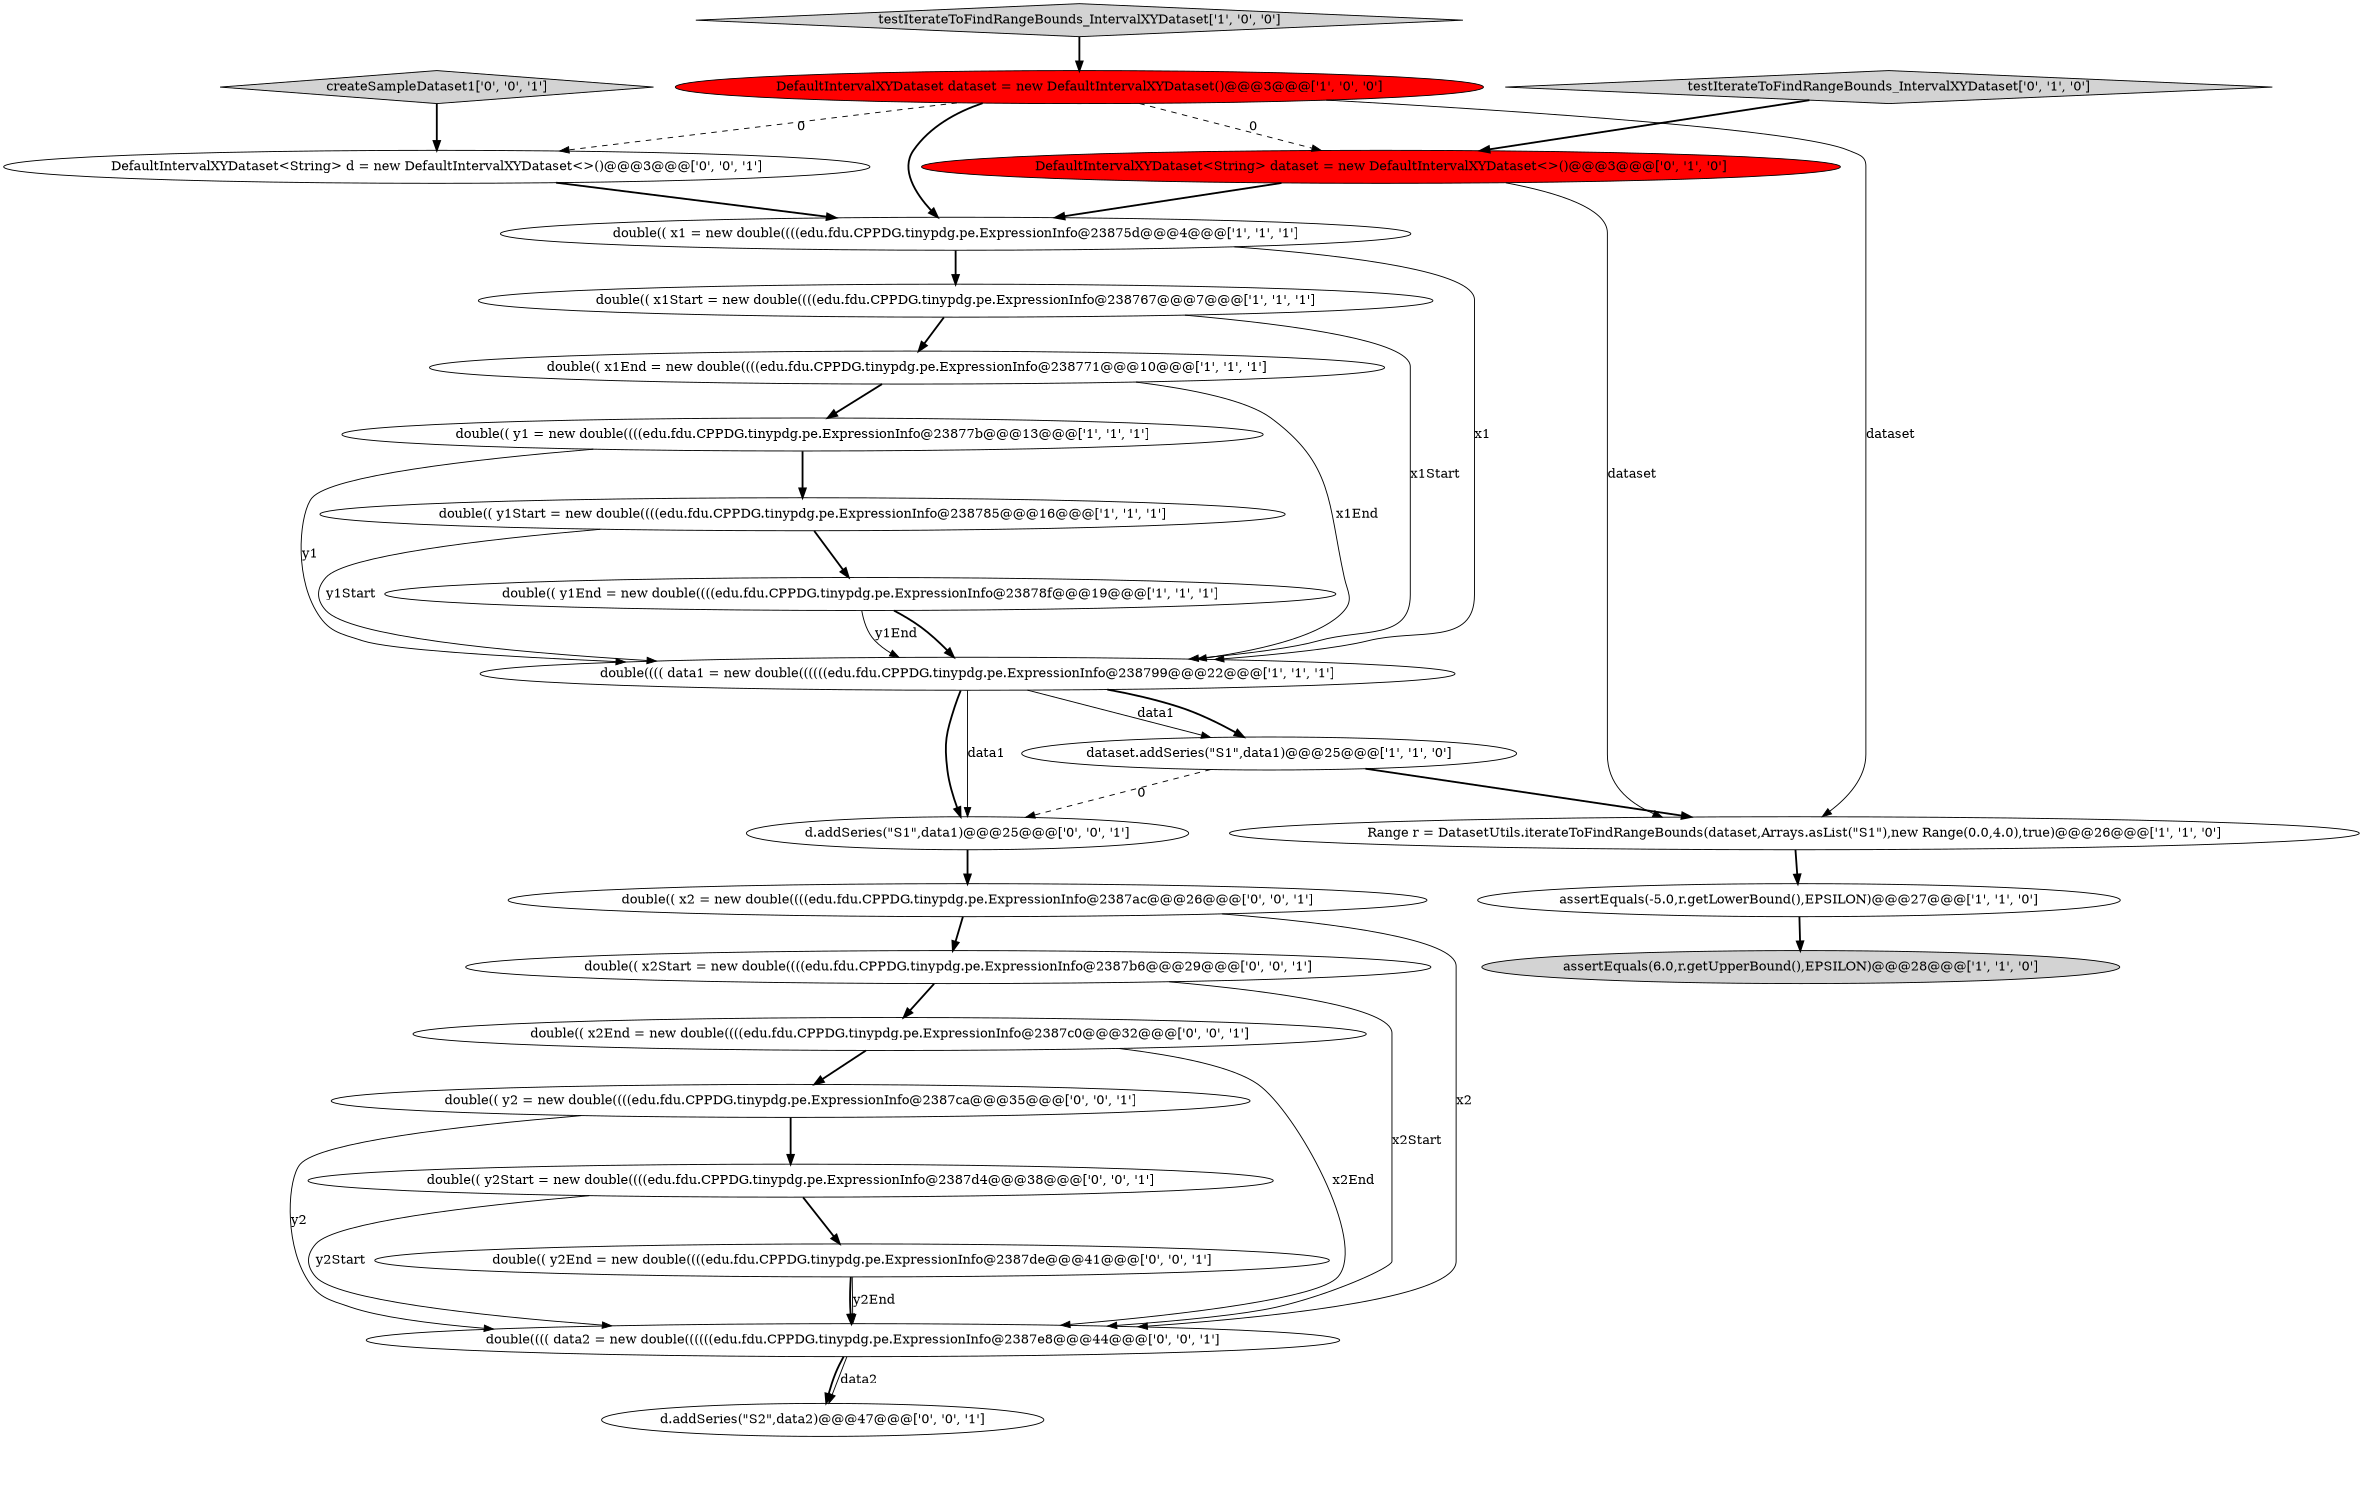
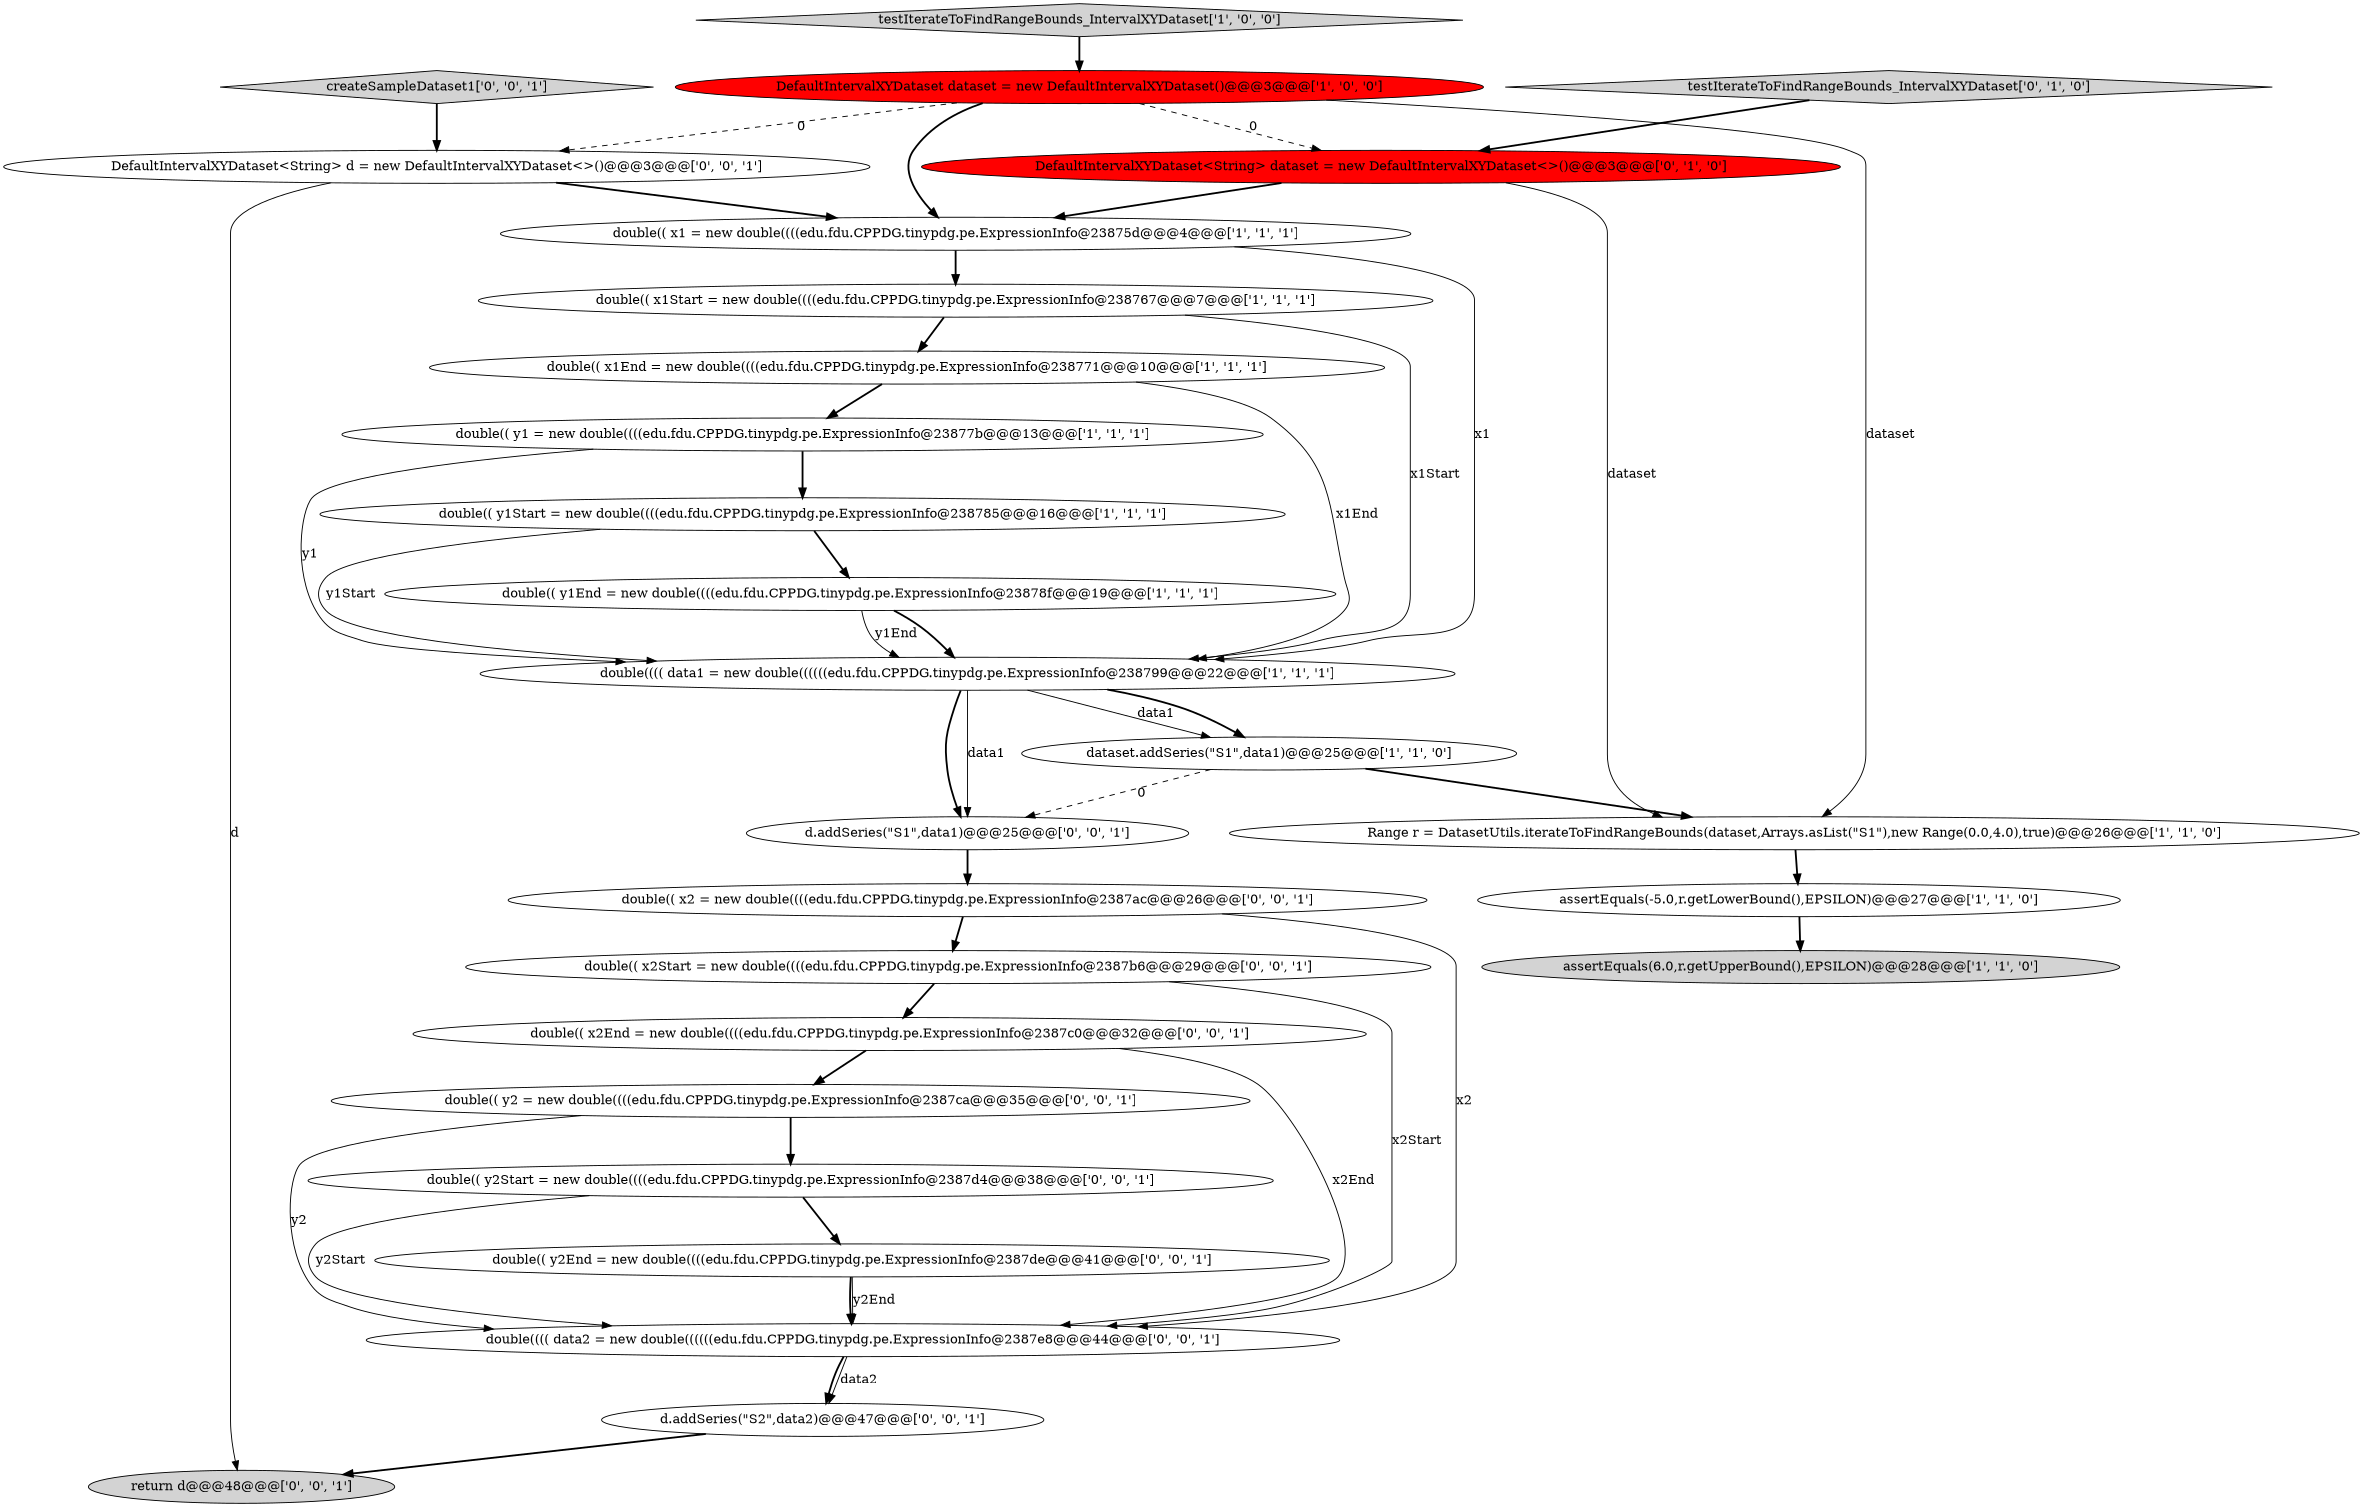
node "return d@@@48@@@['0', '0', '1']": added
